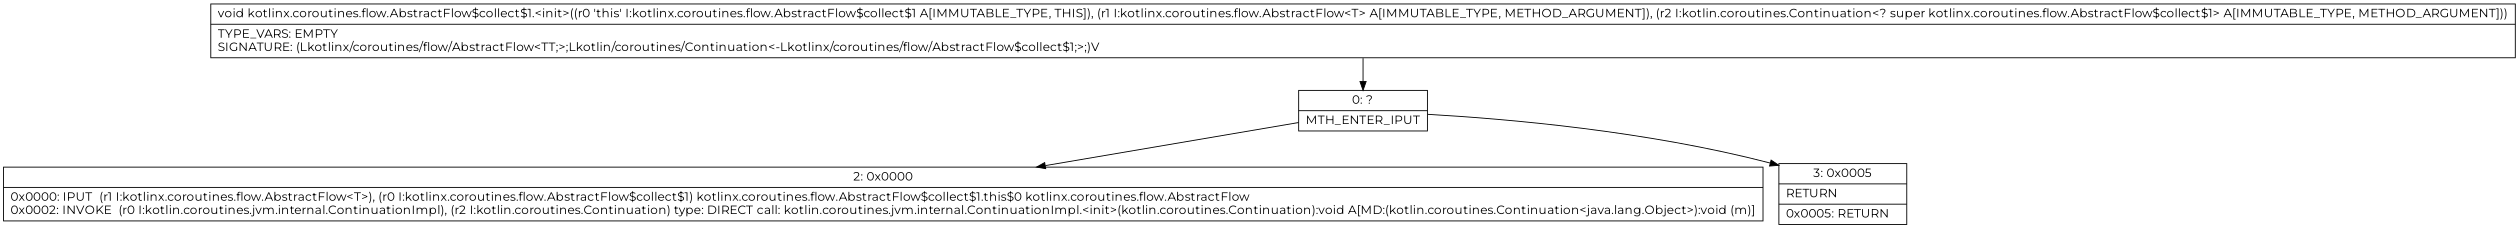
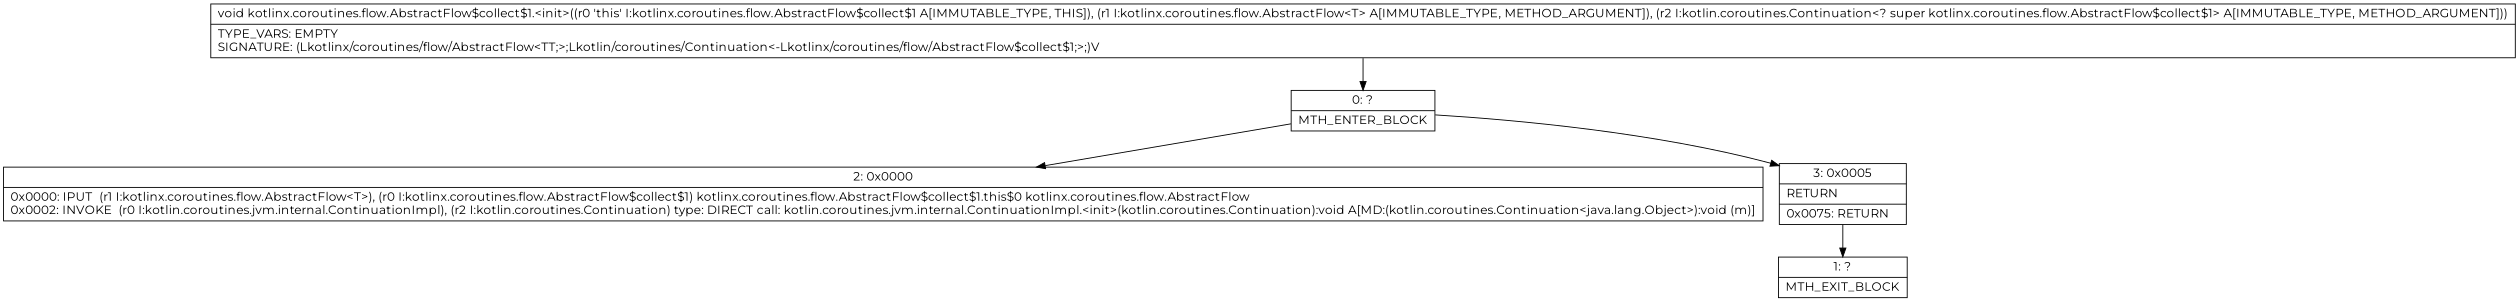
node "0: ?": text "MTH_ENTER_IPUT" -> "MTH_ENTER_BLOCK"
node "3: 0x0005": text "0x0005: RETURN" -> "0x0075: RETURN"
node "1: ?": added
